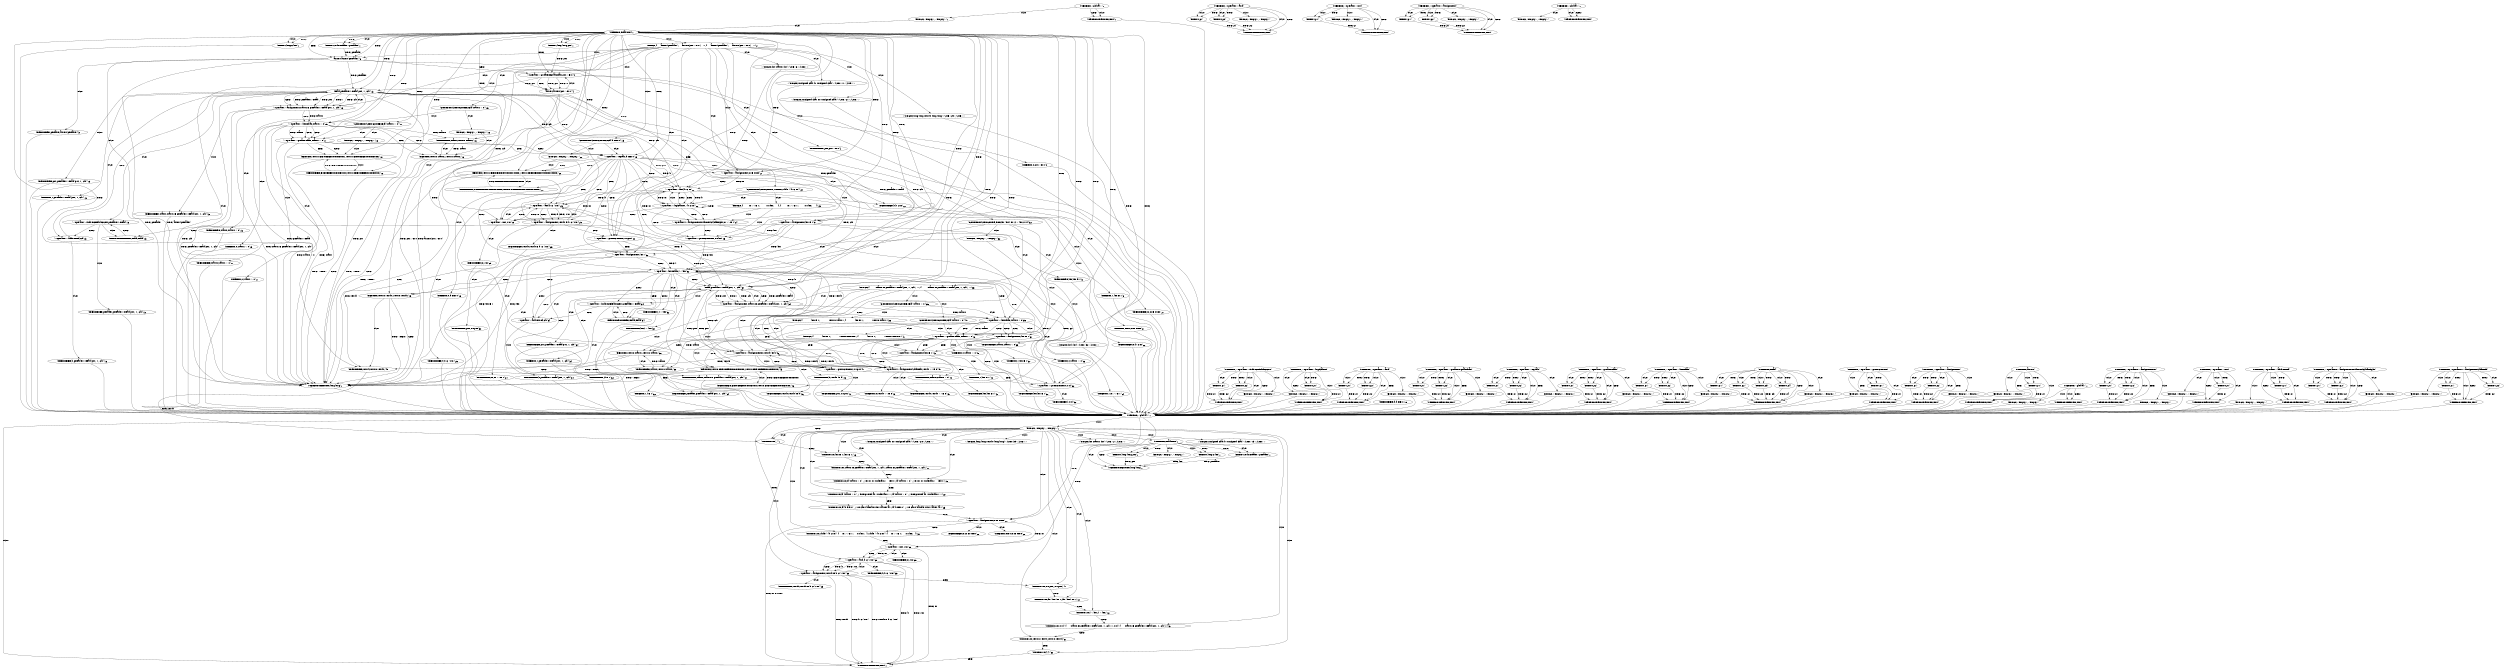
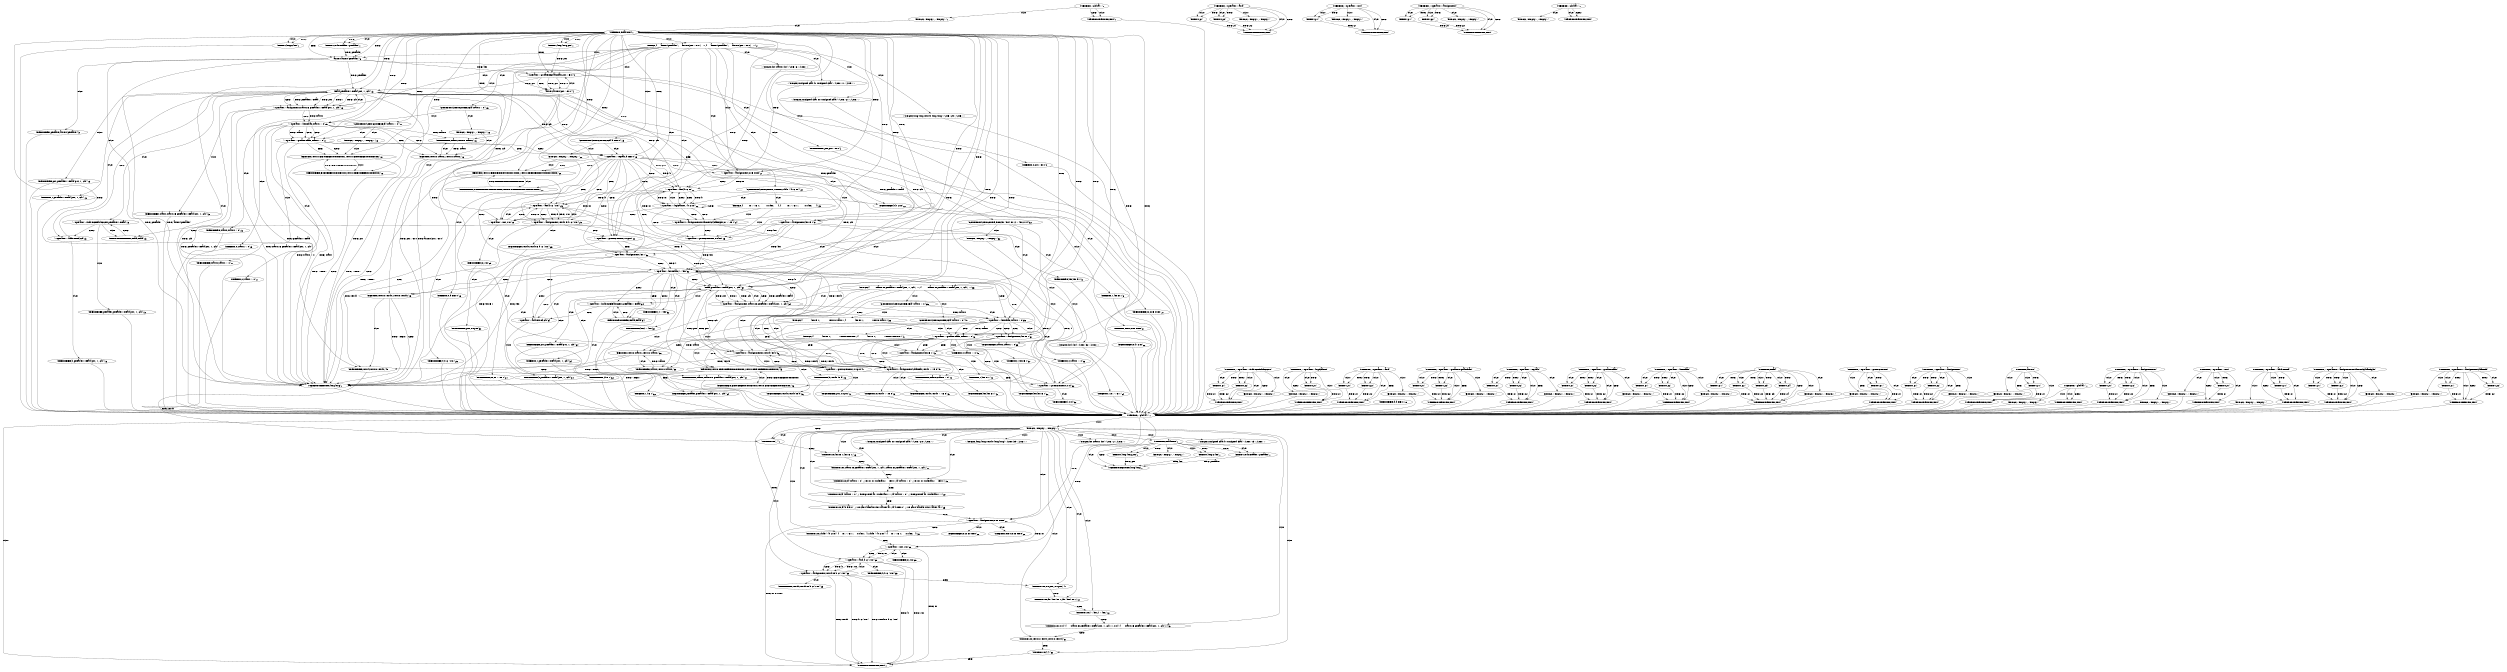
edge "(assert,assert(pReader))" -> "(<operator>.greaterEqualsThan,pos >= 0)": label "CFG: " -> "DDG: len"
edge "(<operator>.and,b & m)" -> "(IDENTIFIER,m,b & m)": removed, label "AST:"
edge "(<operator>.lessThan,i < len)" -> "(<operator>.preIncrement,++i)": label "DDG: p2" -> "DDG: i"
